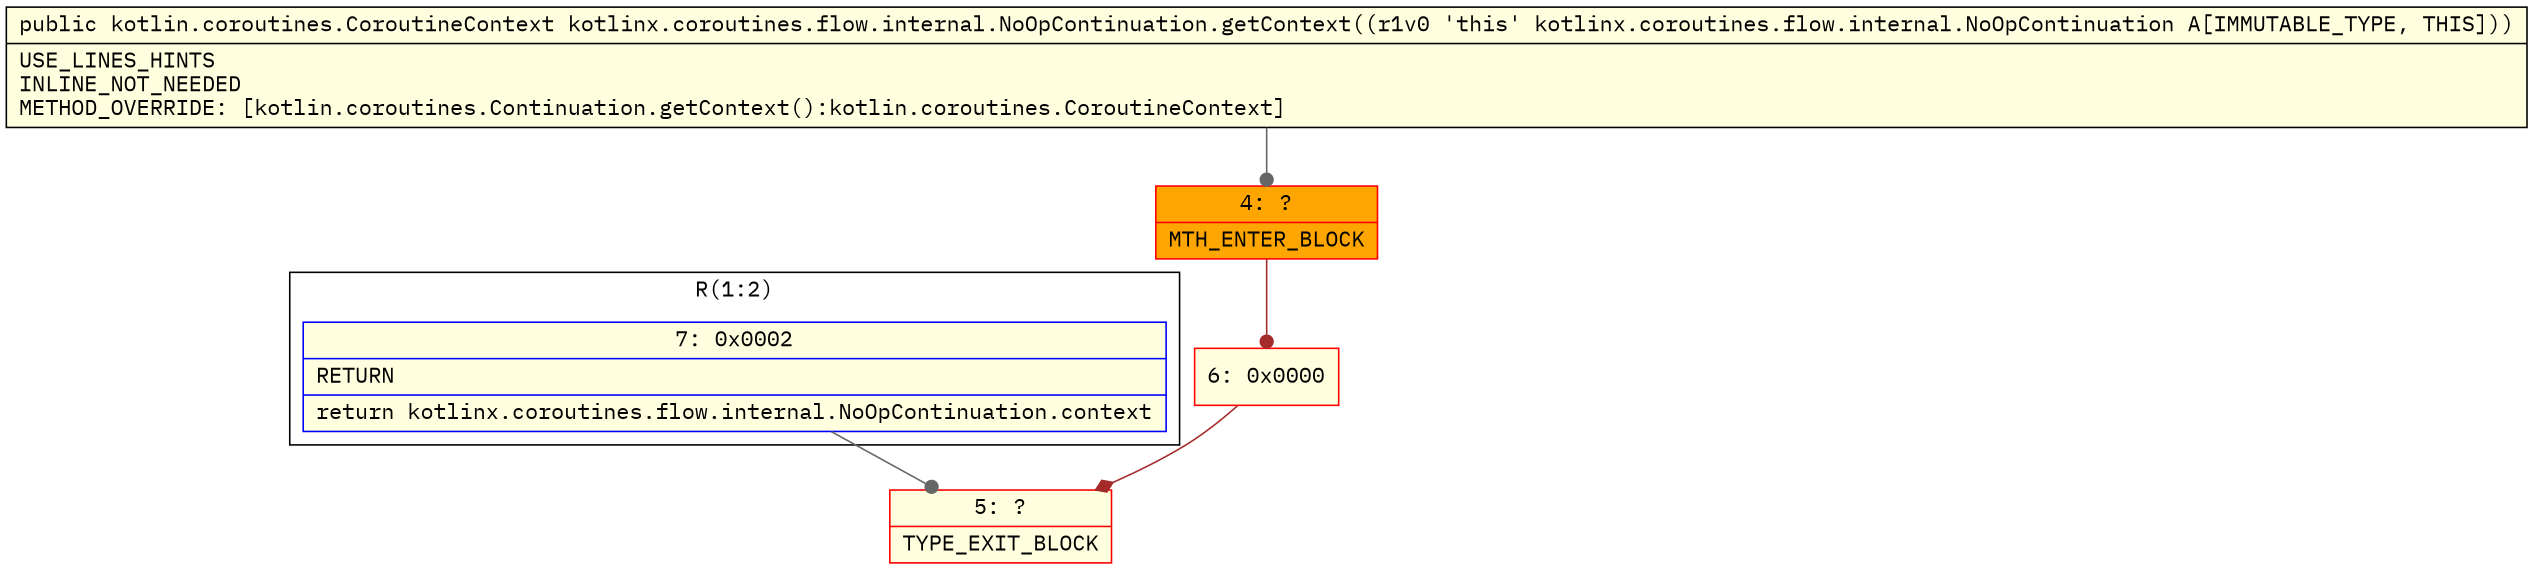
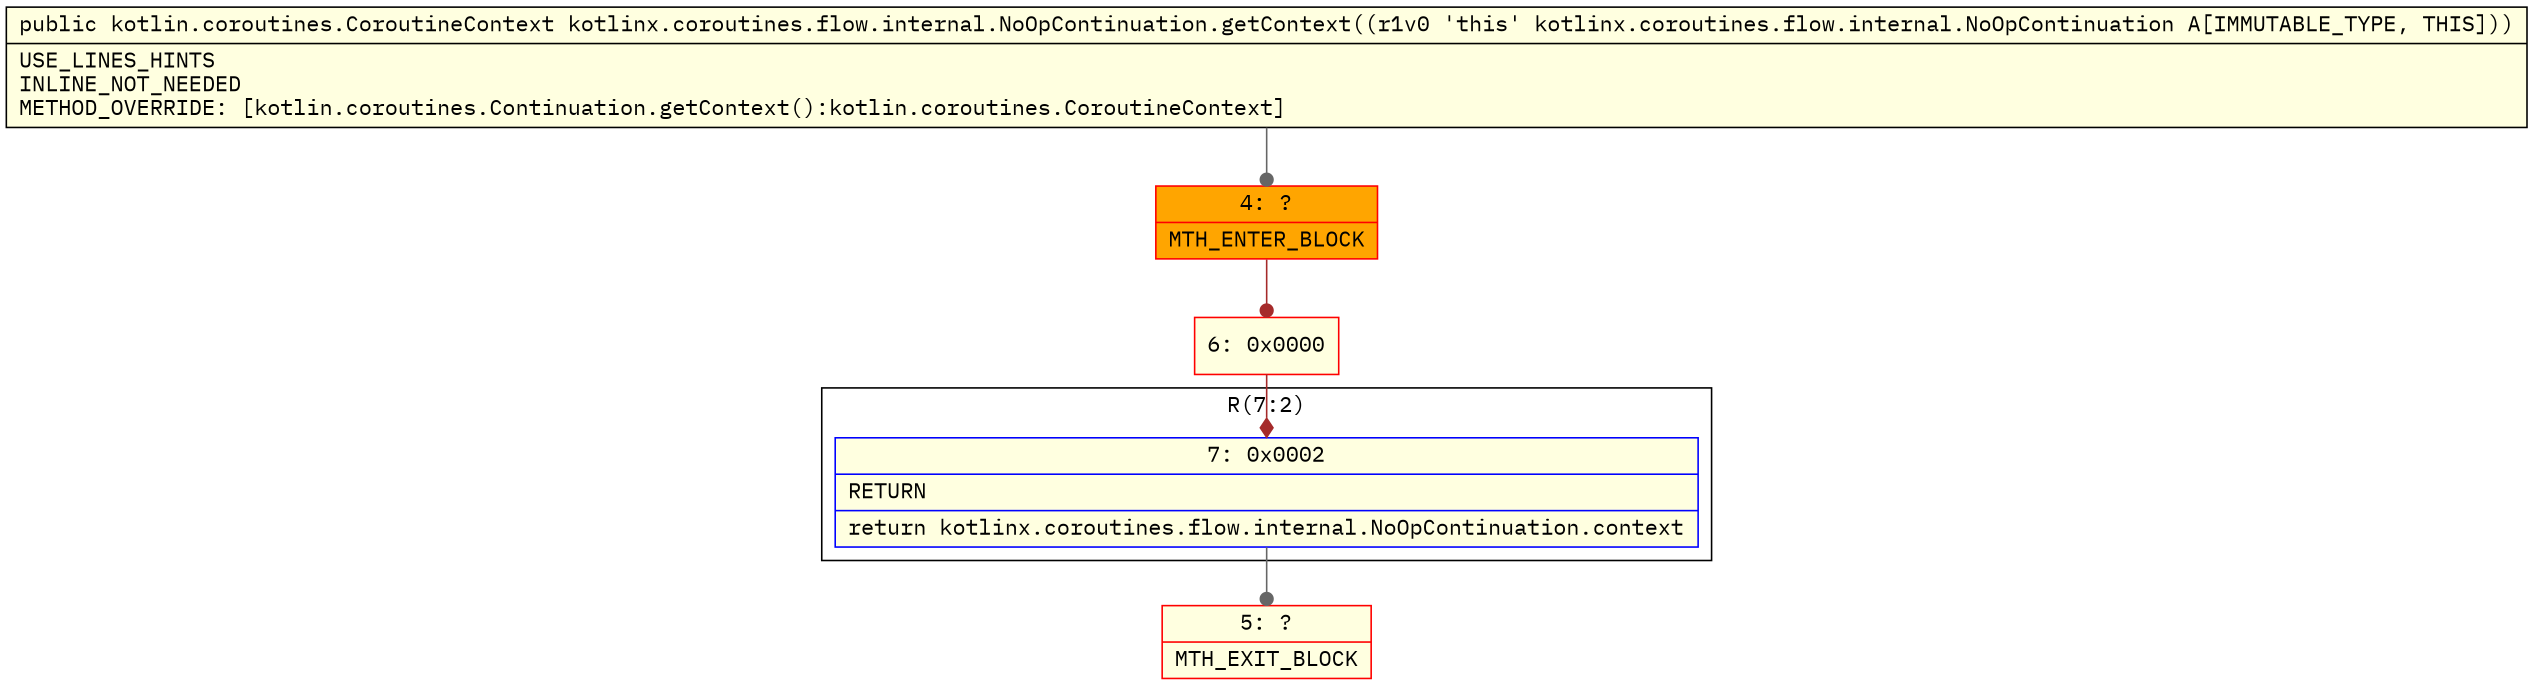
cluster "R(1:2)": label "R(1:2)" -> "R(7:2)"
edge "6: 0x0000" -> "5: ?": now "6: 0x0000" -> "7: 0x0002"
node "5: ?": text "TYPE_EXIT_BLOCK" -> "MTH_EXIT_BLOCK"
